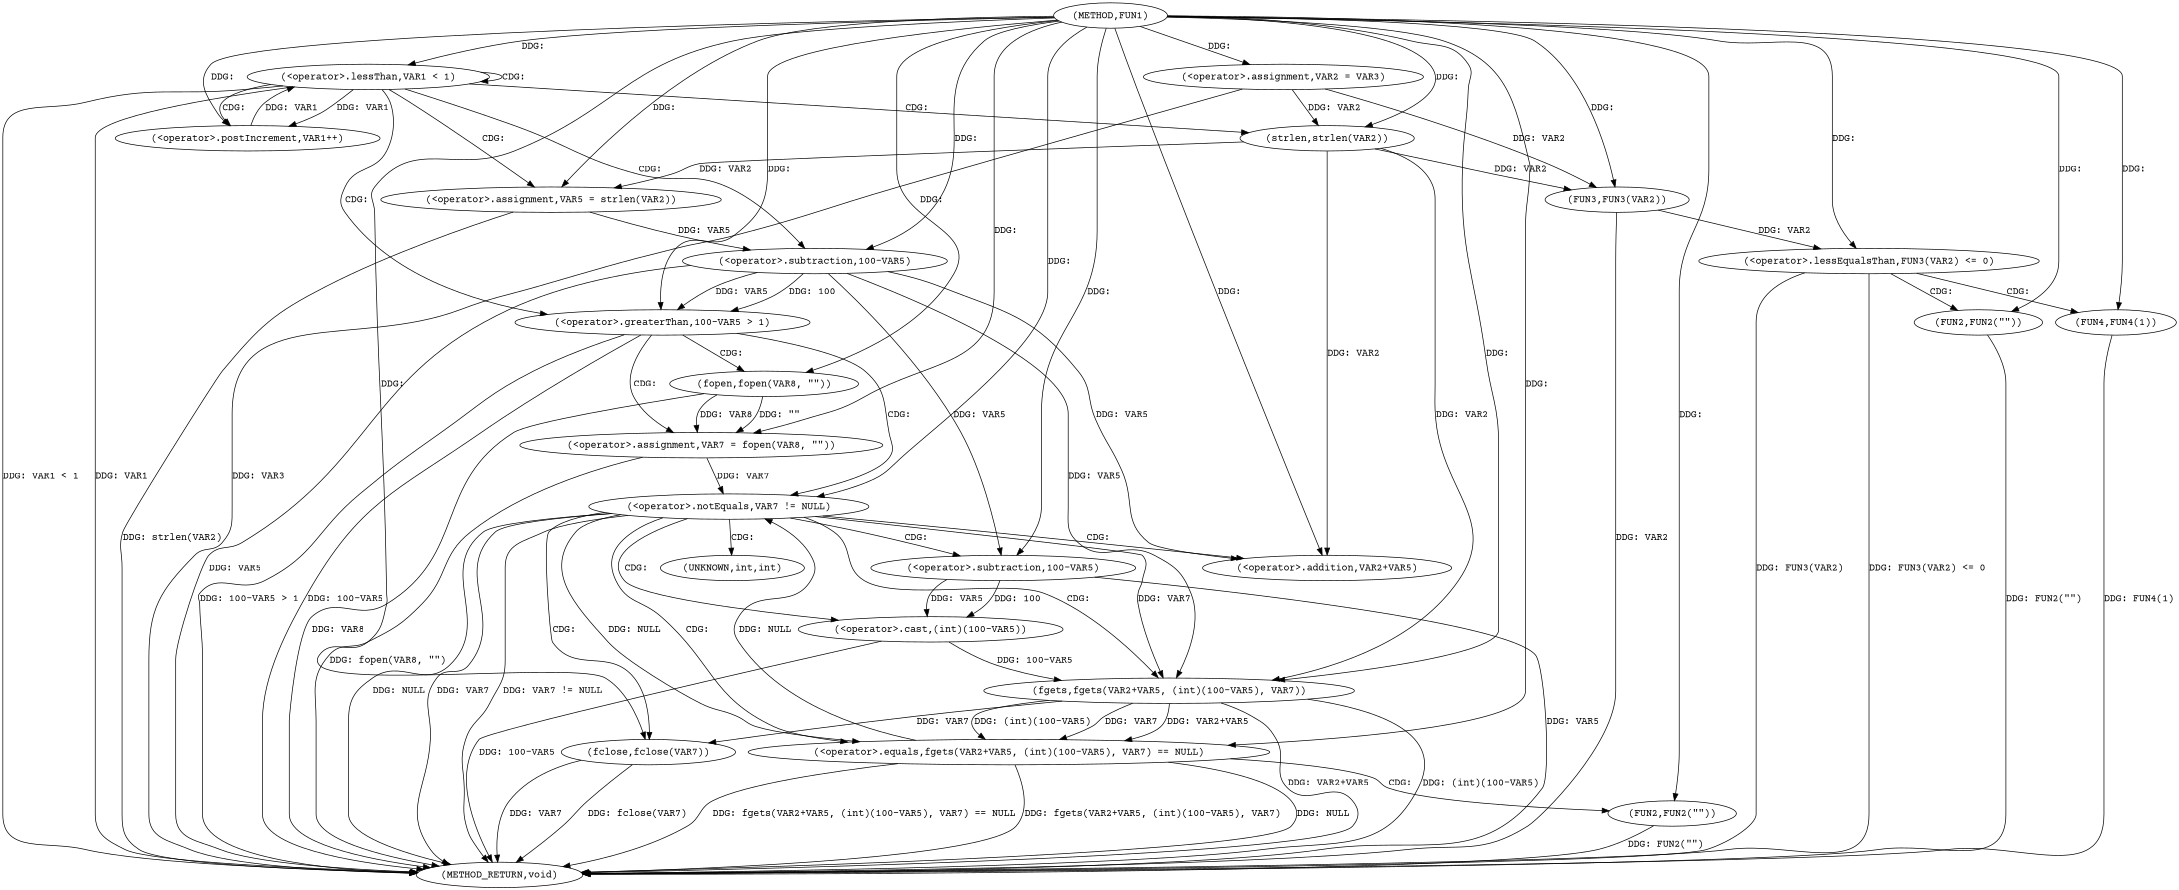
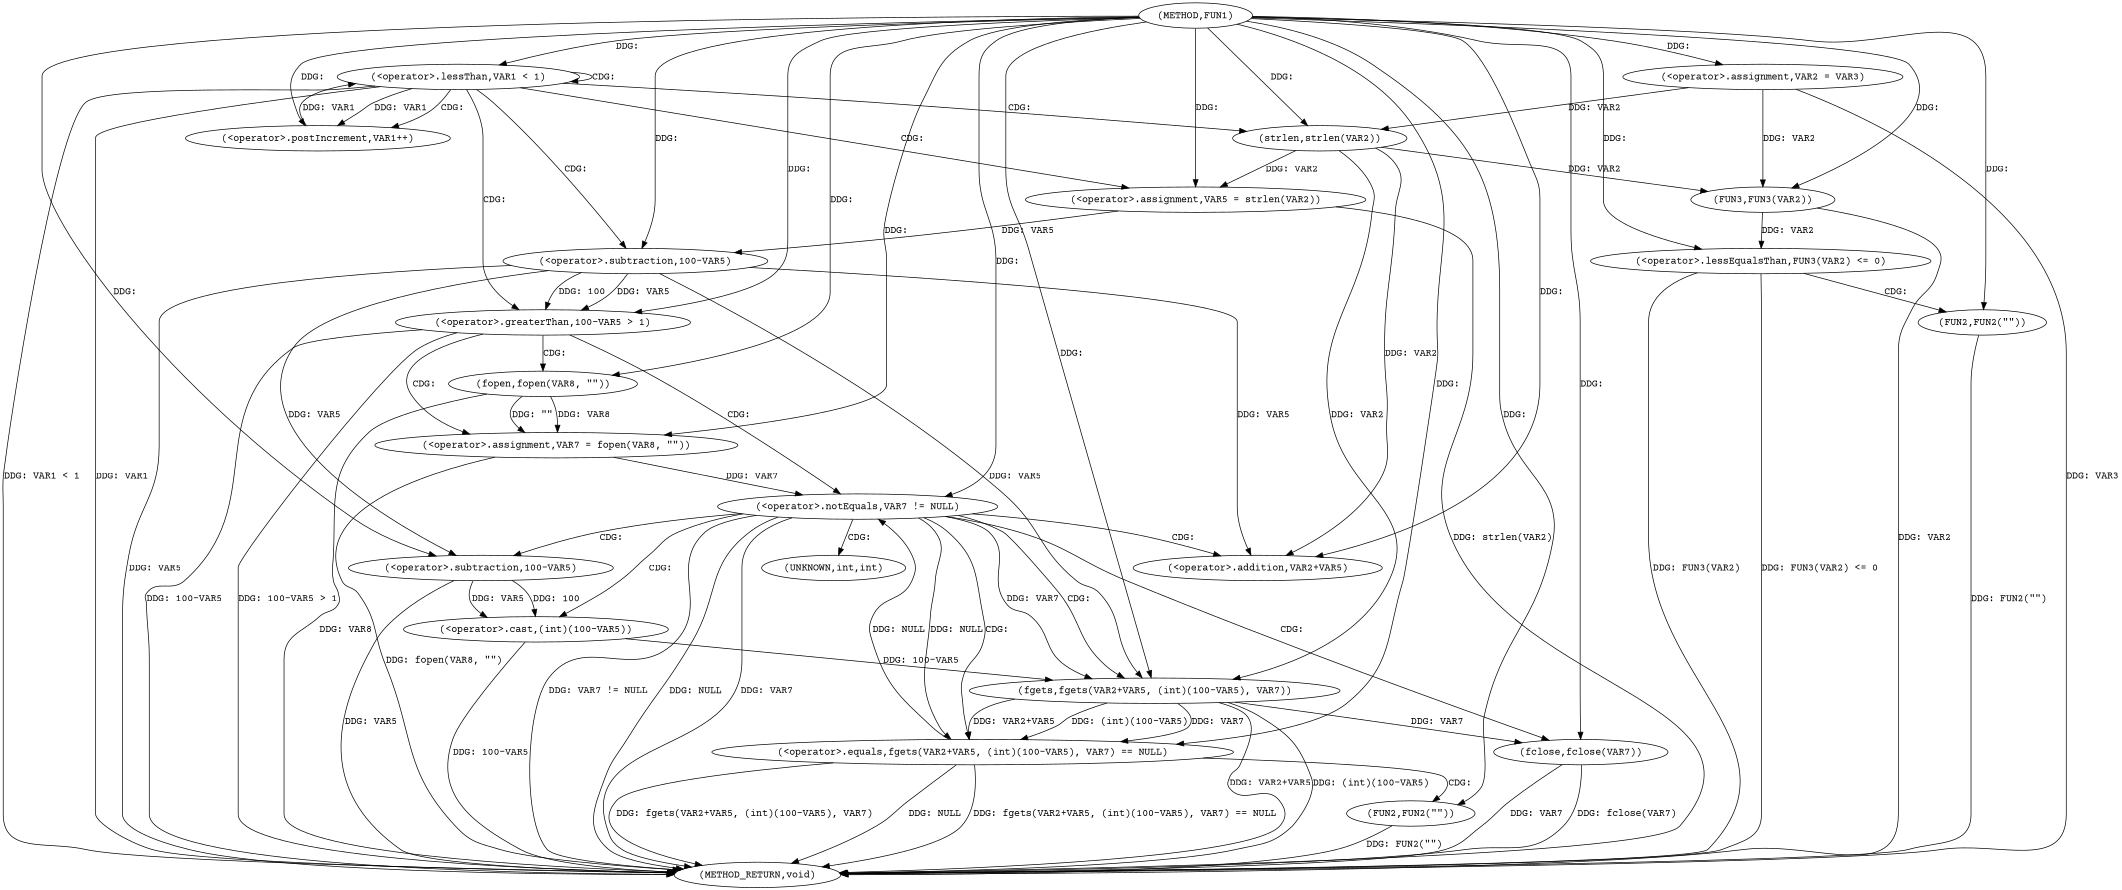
node "(FUN4,FUN4(1))": removed
